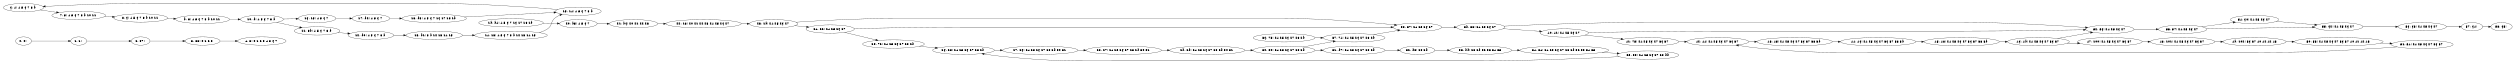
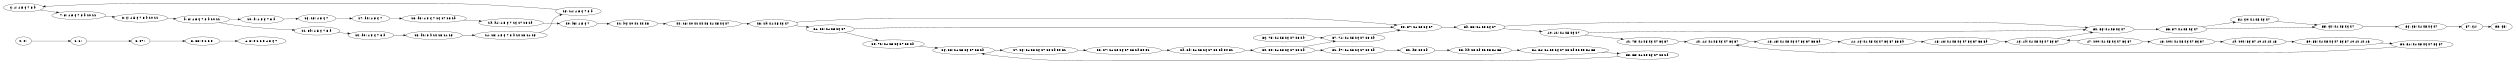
edge "18, 93: 4 5 6 7 16 17 18 19" -> "15, 14: 4 5 6 7 8 9": now "18, 93: 4 5 6 7 16 17 18 19" -> "19, 94: 4 5 6 7 16 17 18 19"
edge "10, 9: 4 5 6 7 8 9" -> "11, 89: 4 5 6 7 8 9": now "9, 8: 4 5 6 7 8 9 10 11" -> "11, 89: 4 5 6 7 8 9"
edge "46, 49: 24 25 26 27 36 37" -> "47, 100: 24 25 26 27 36 37": reversed
node "35, 35: 24 25 26 27 28 99": label "35, 35: 24 25 26 27 28 99" -> "35, 35: 24 25 26 27 28 29"
